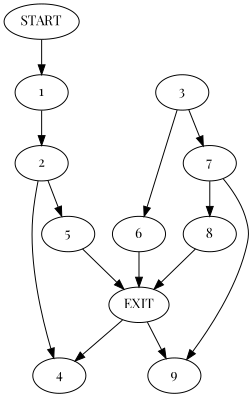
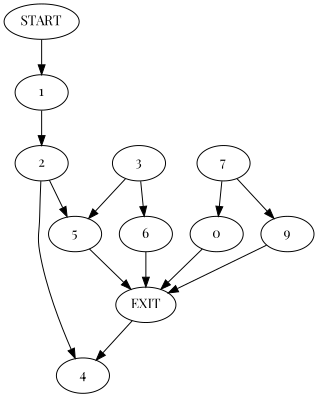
edge "3" -> "7": now "3" -> "5"
node "8": label "8" -> "0"
edge "EXIT" -> "9": reversed
